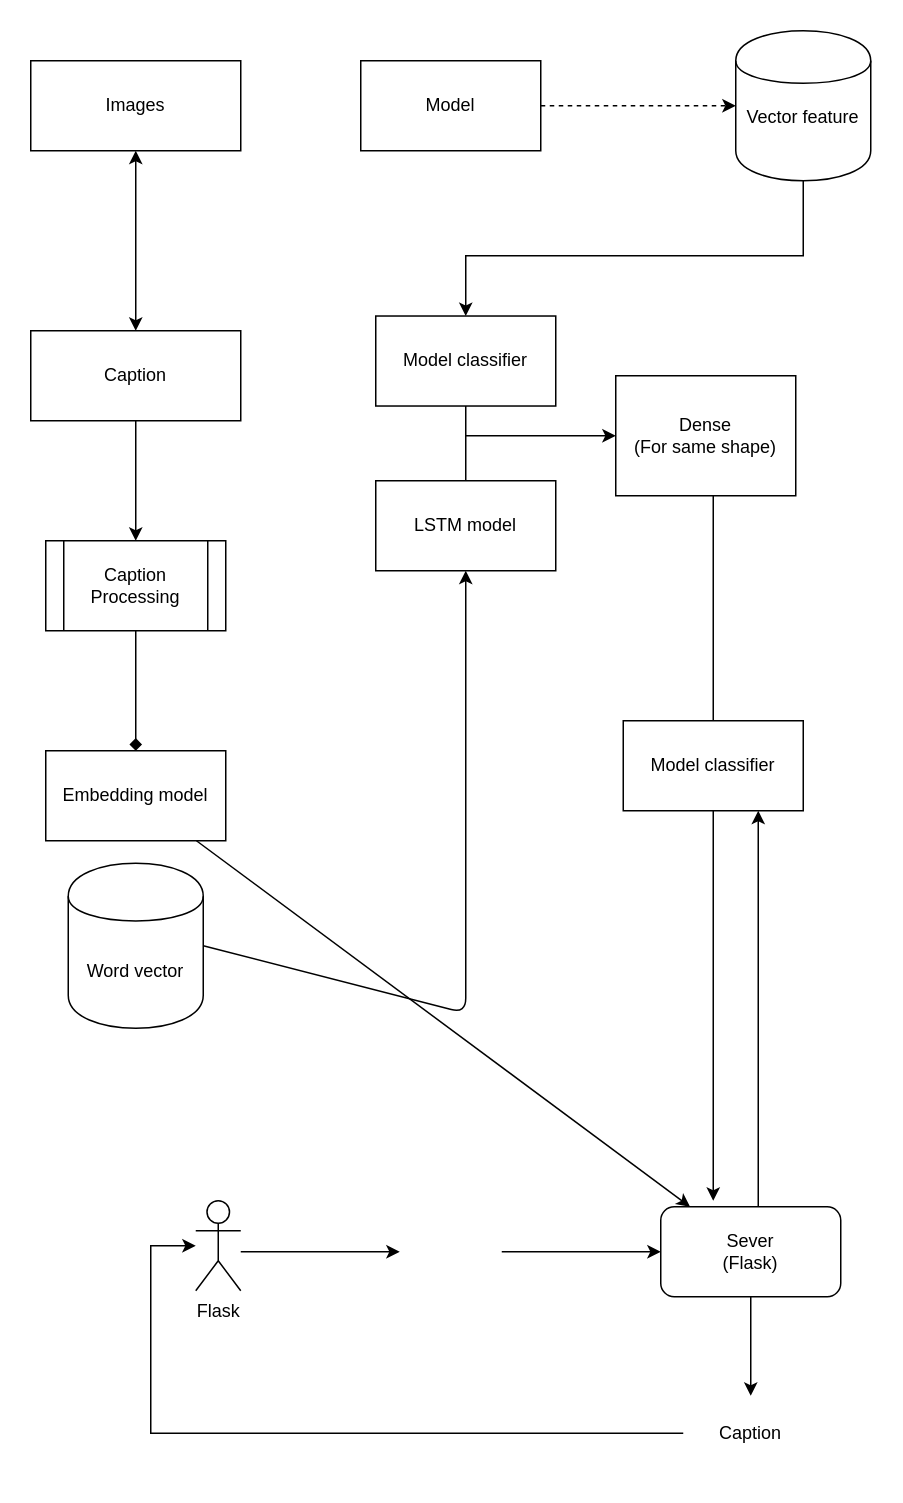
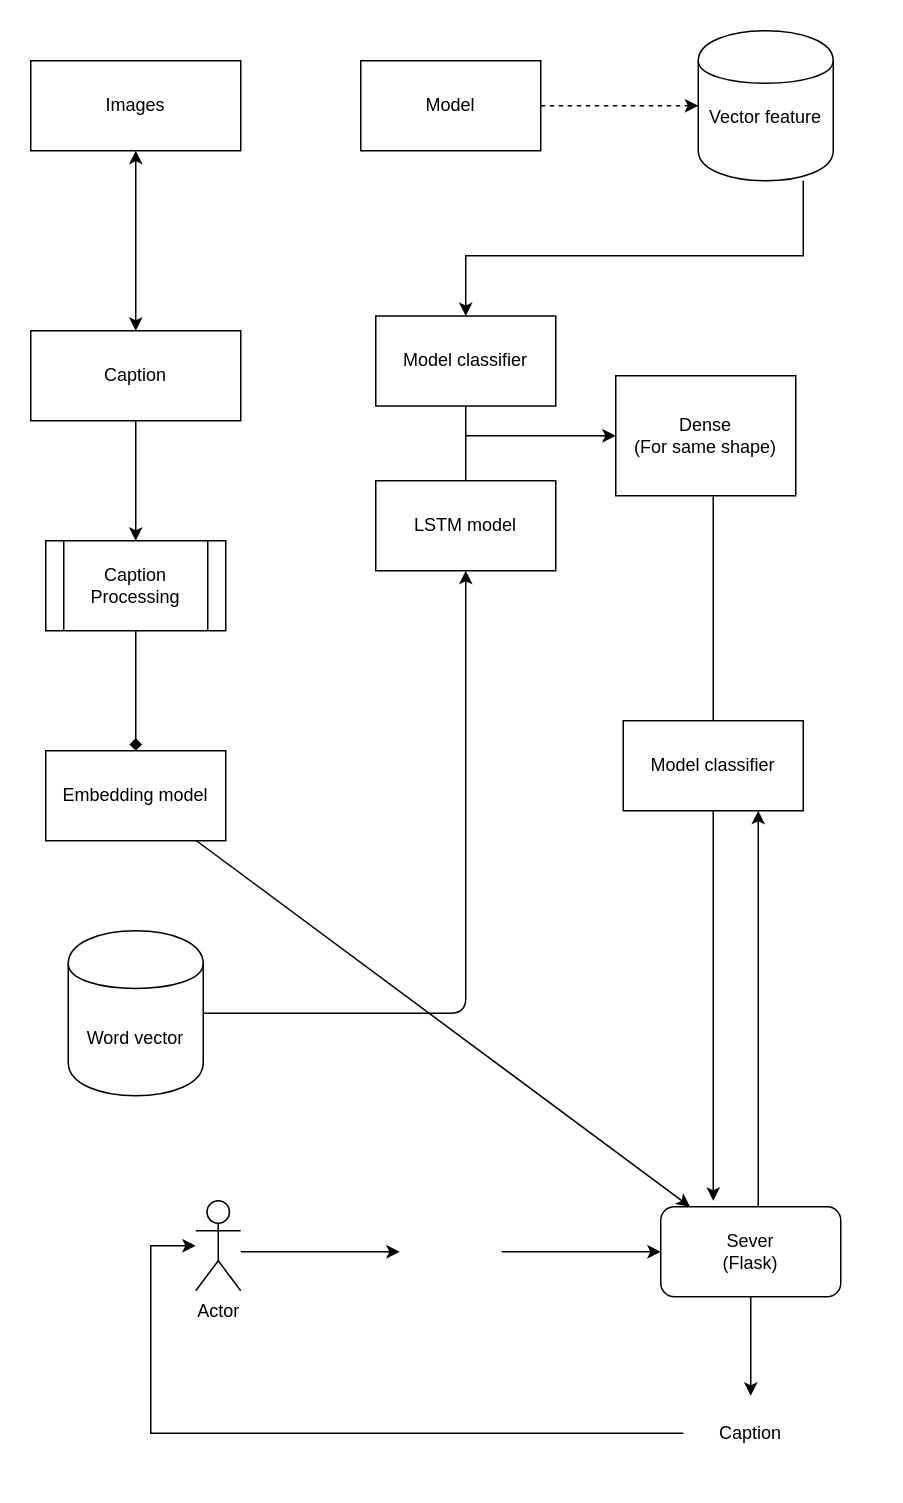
node "Vector feature": moved (803, 106) -> (766, 106)
node "Word vector": moved (136, 946) -> (136, 1013)
node "Flask": label "Flask" -> "Actor"
